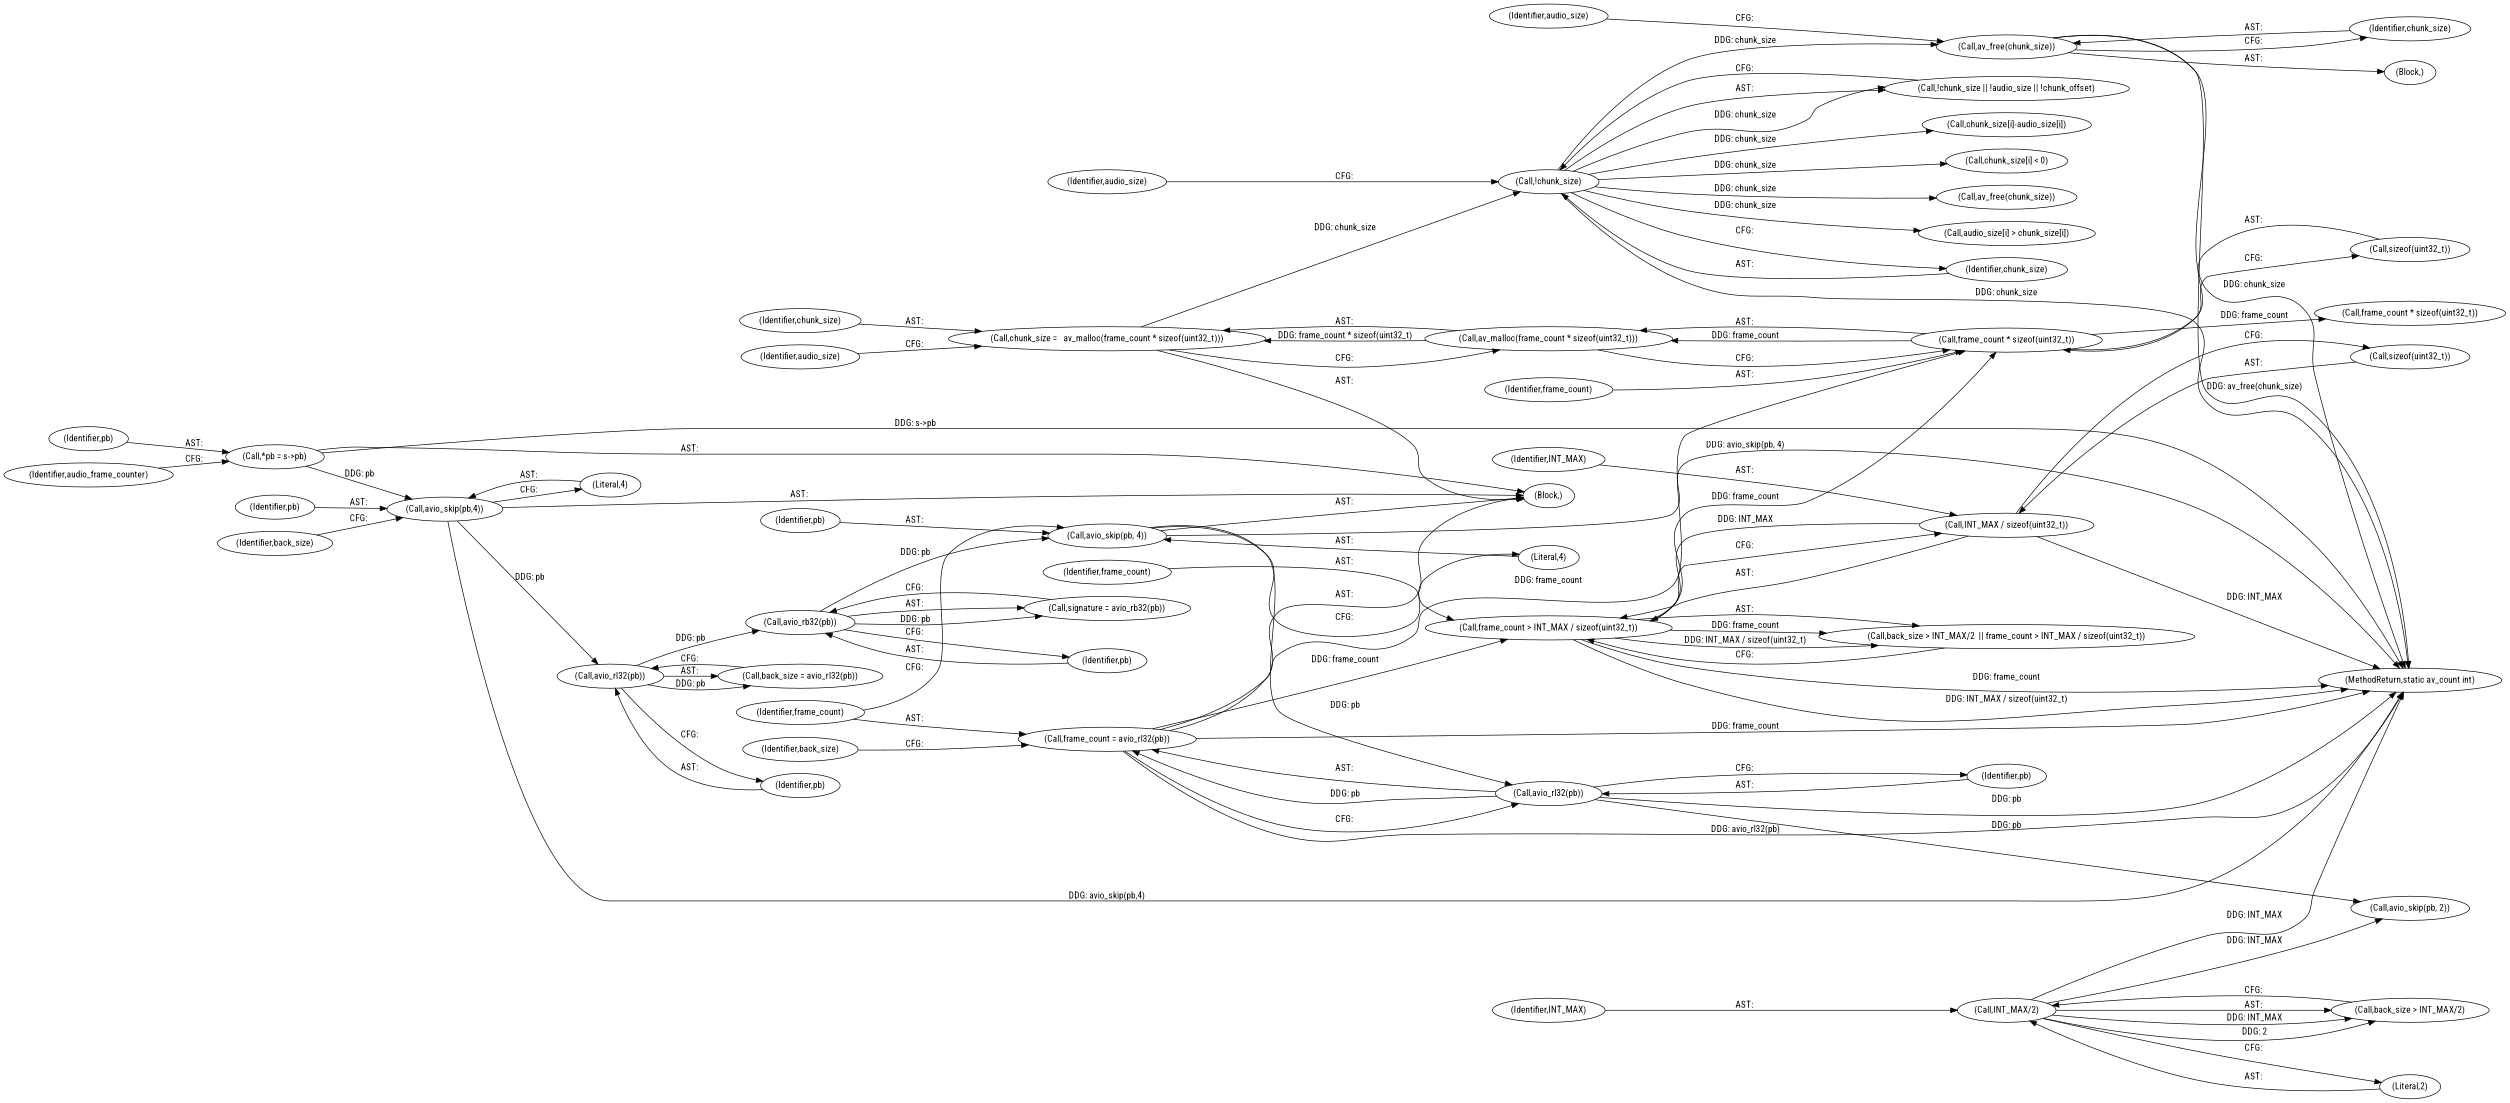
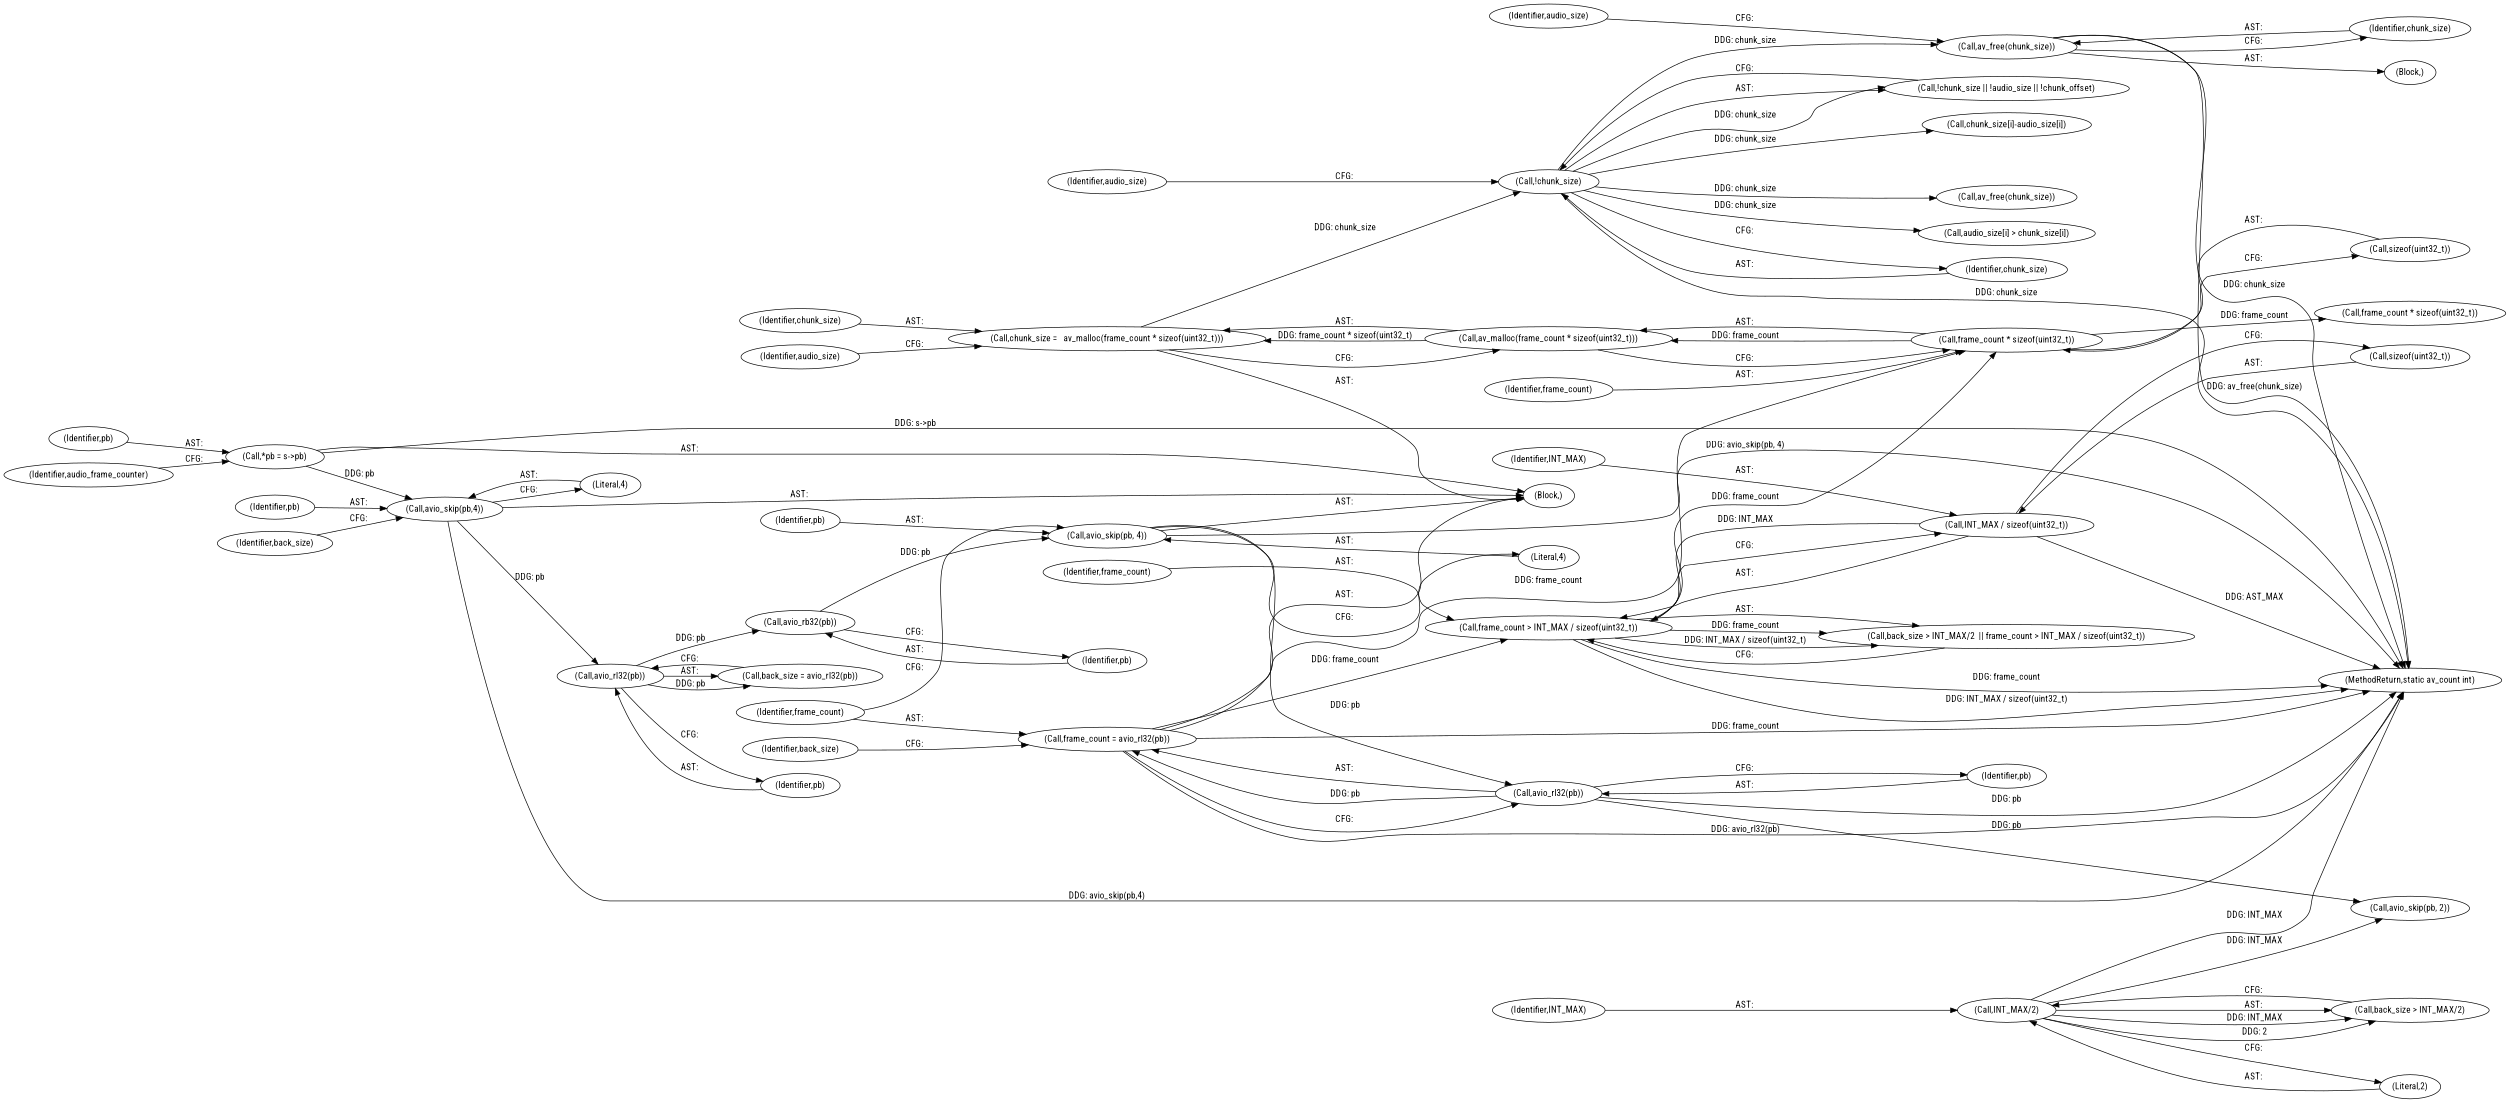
node "(Call,chunk_size[i] < 0)": removed
edge "(Call,INT_MAX / sizeof(uint32_t))" -> "(MethodReturn,static av_count int)": label "DDG: INT_MAX" -> "DDG: AST_MAX"
node "(Call,signature = avio_rb32(pb))": removed
